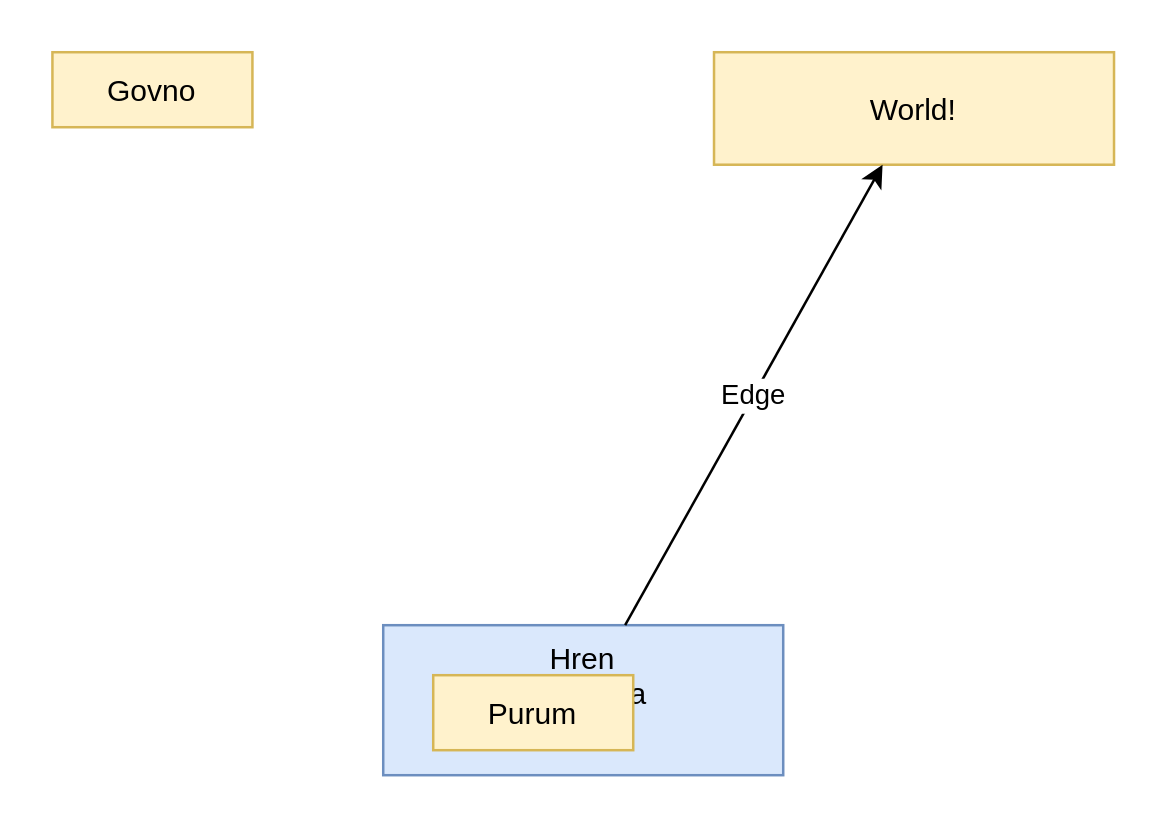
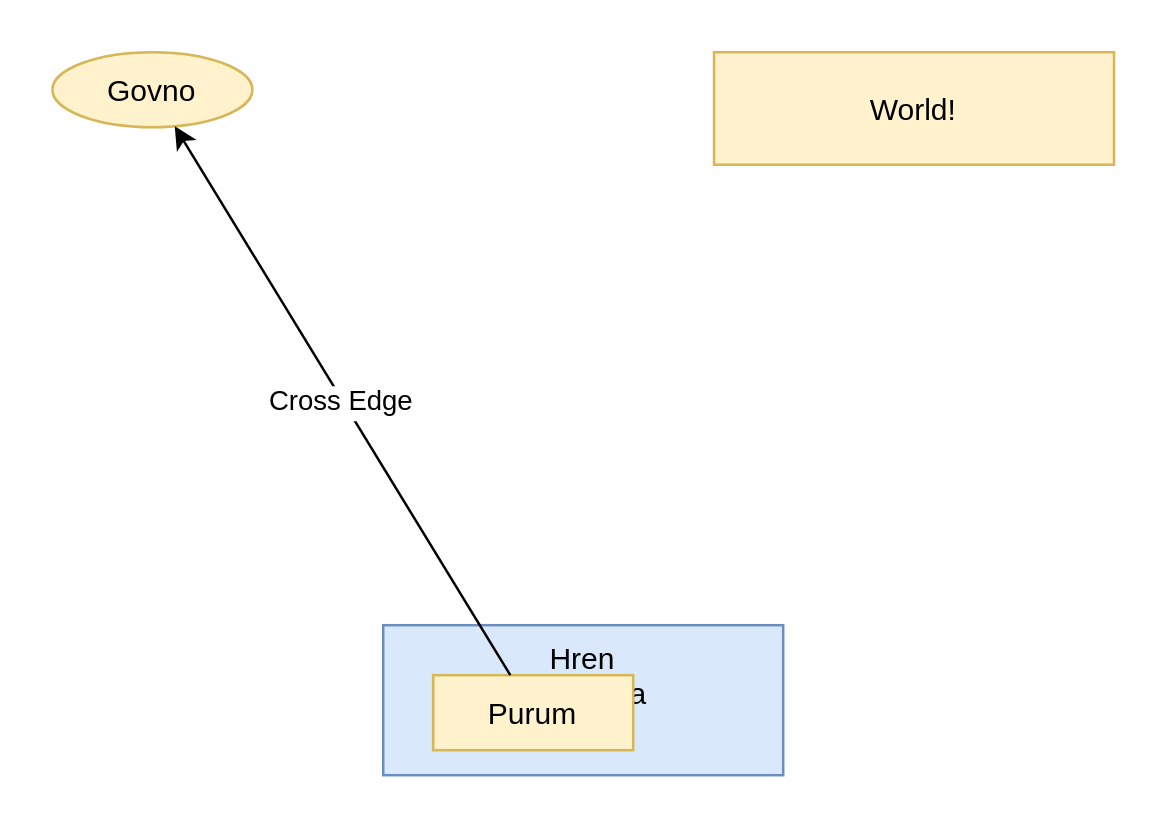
node "Govno": shape rectangle -> ellipse
edge "Purum" -> "Govno": added, label "Cross Edge"
edge "Hren sobachya" -> "World!": removed, label "Edge"
